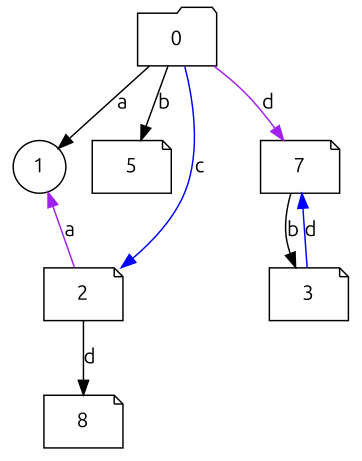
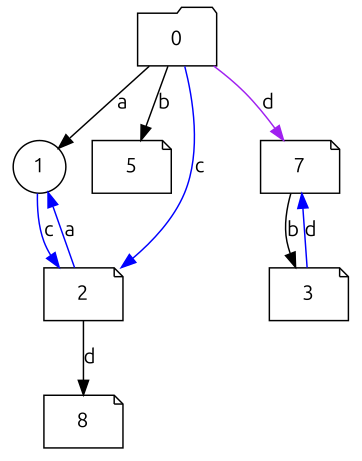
edge "1" -> "2": added, label "c"
edge "2" -> "1": color purple -> blue
